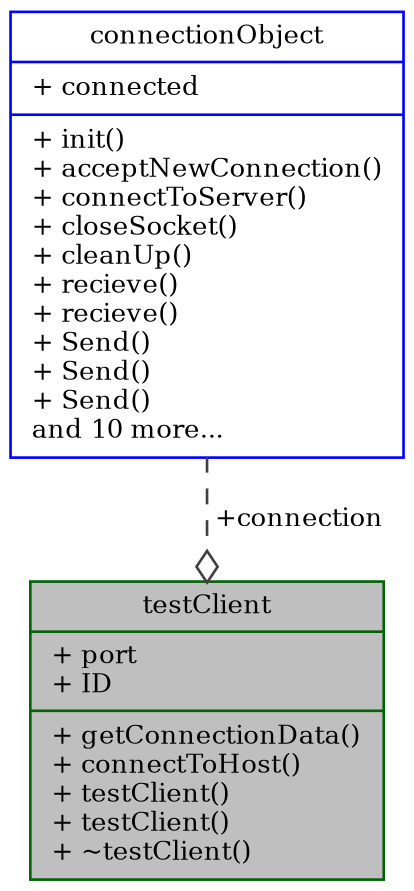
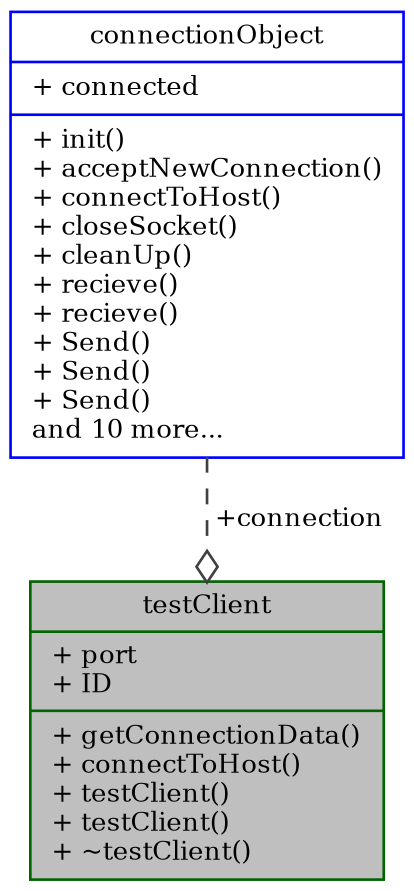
node "connectionObject": text "+ connectToServer()" -> "+ connectToHost()"
